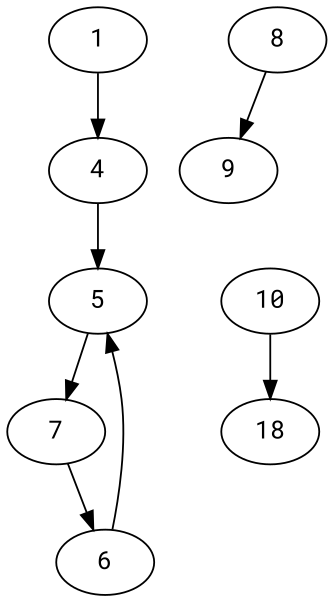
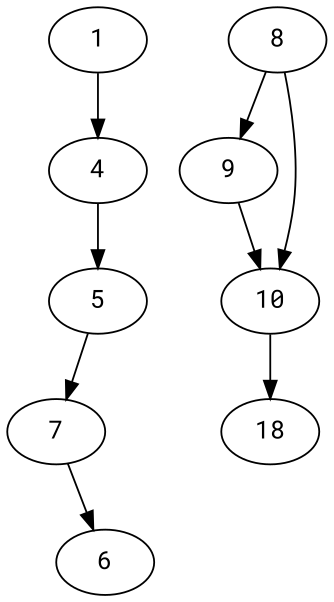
edge "8" -> "10": added
edge "9" -> "10": added
edge "6" -> "5": removed
